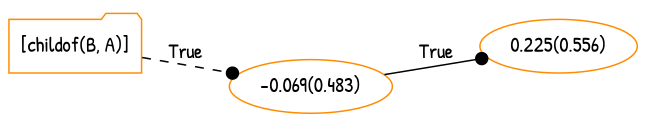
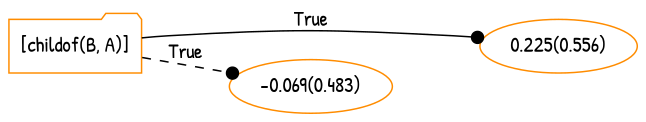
edge "-0.069(0.483)" -> "0.225(0.556)": now "[childof(B, A)]" -> "0.225(0.556)"
